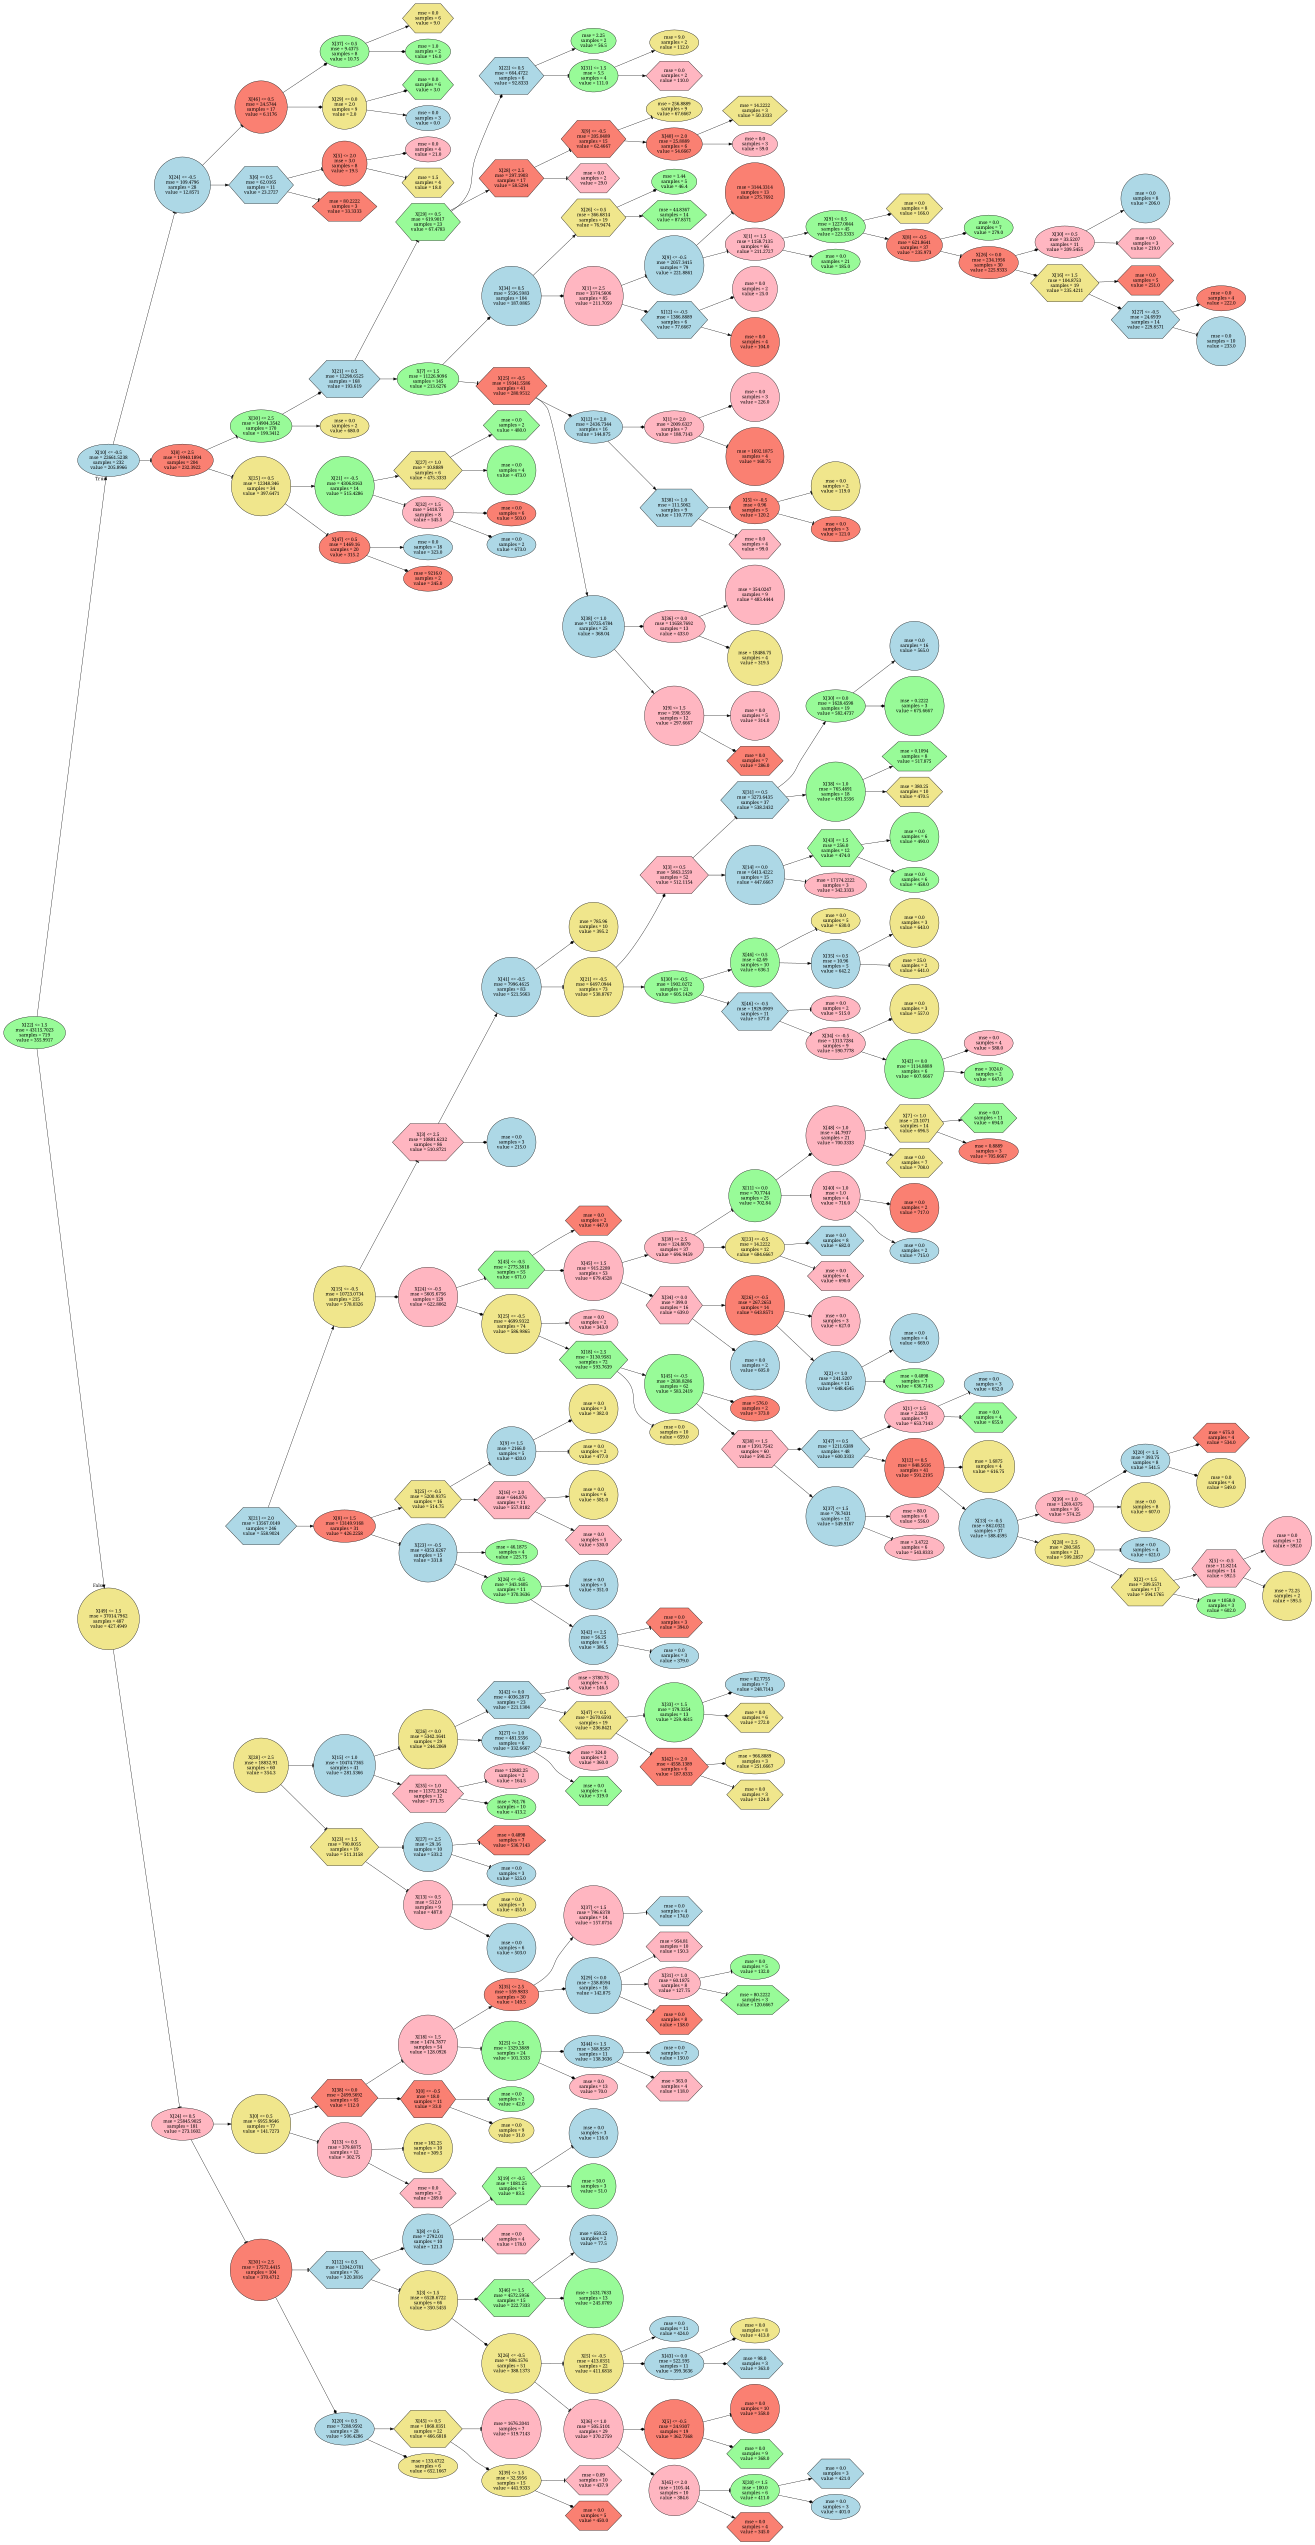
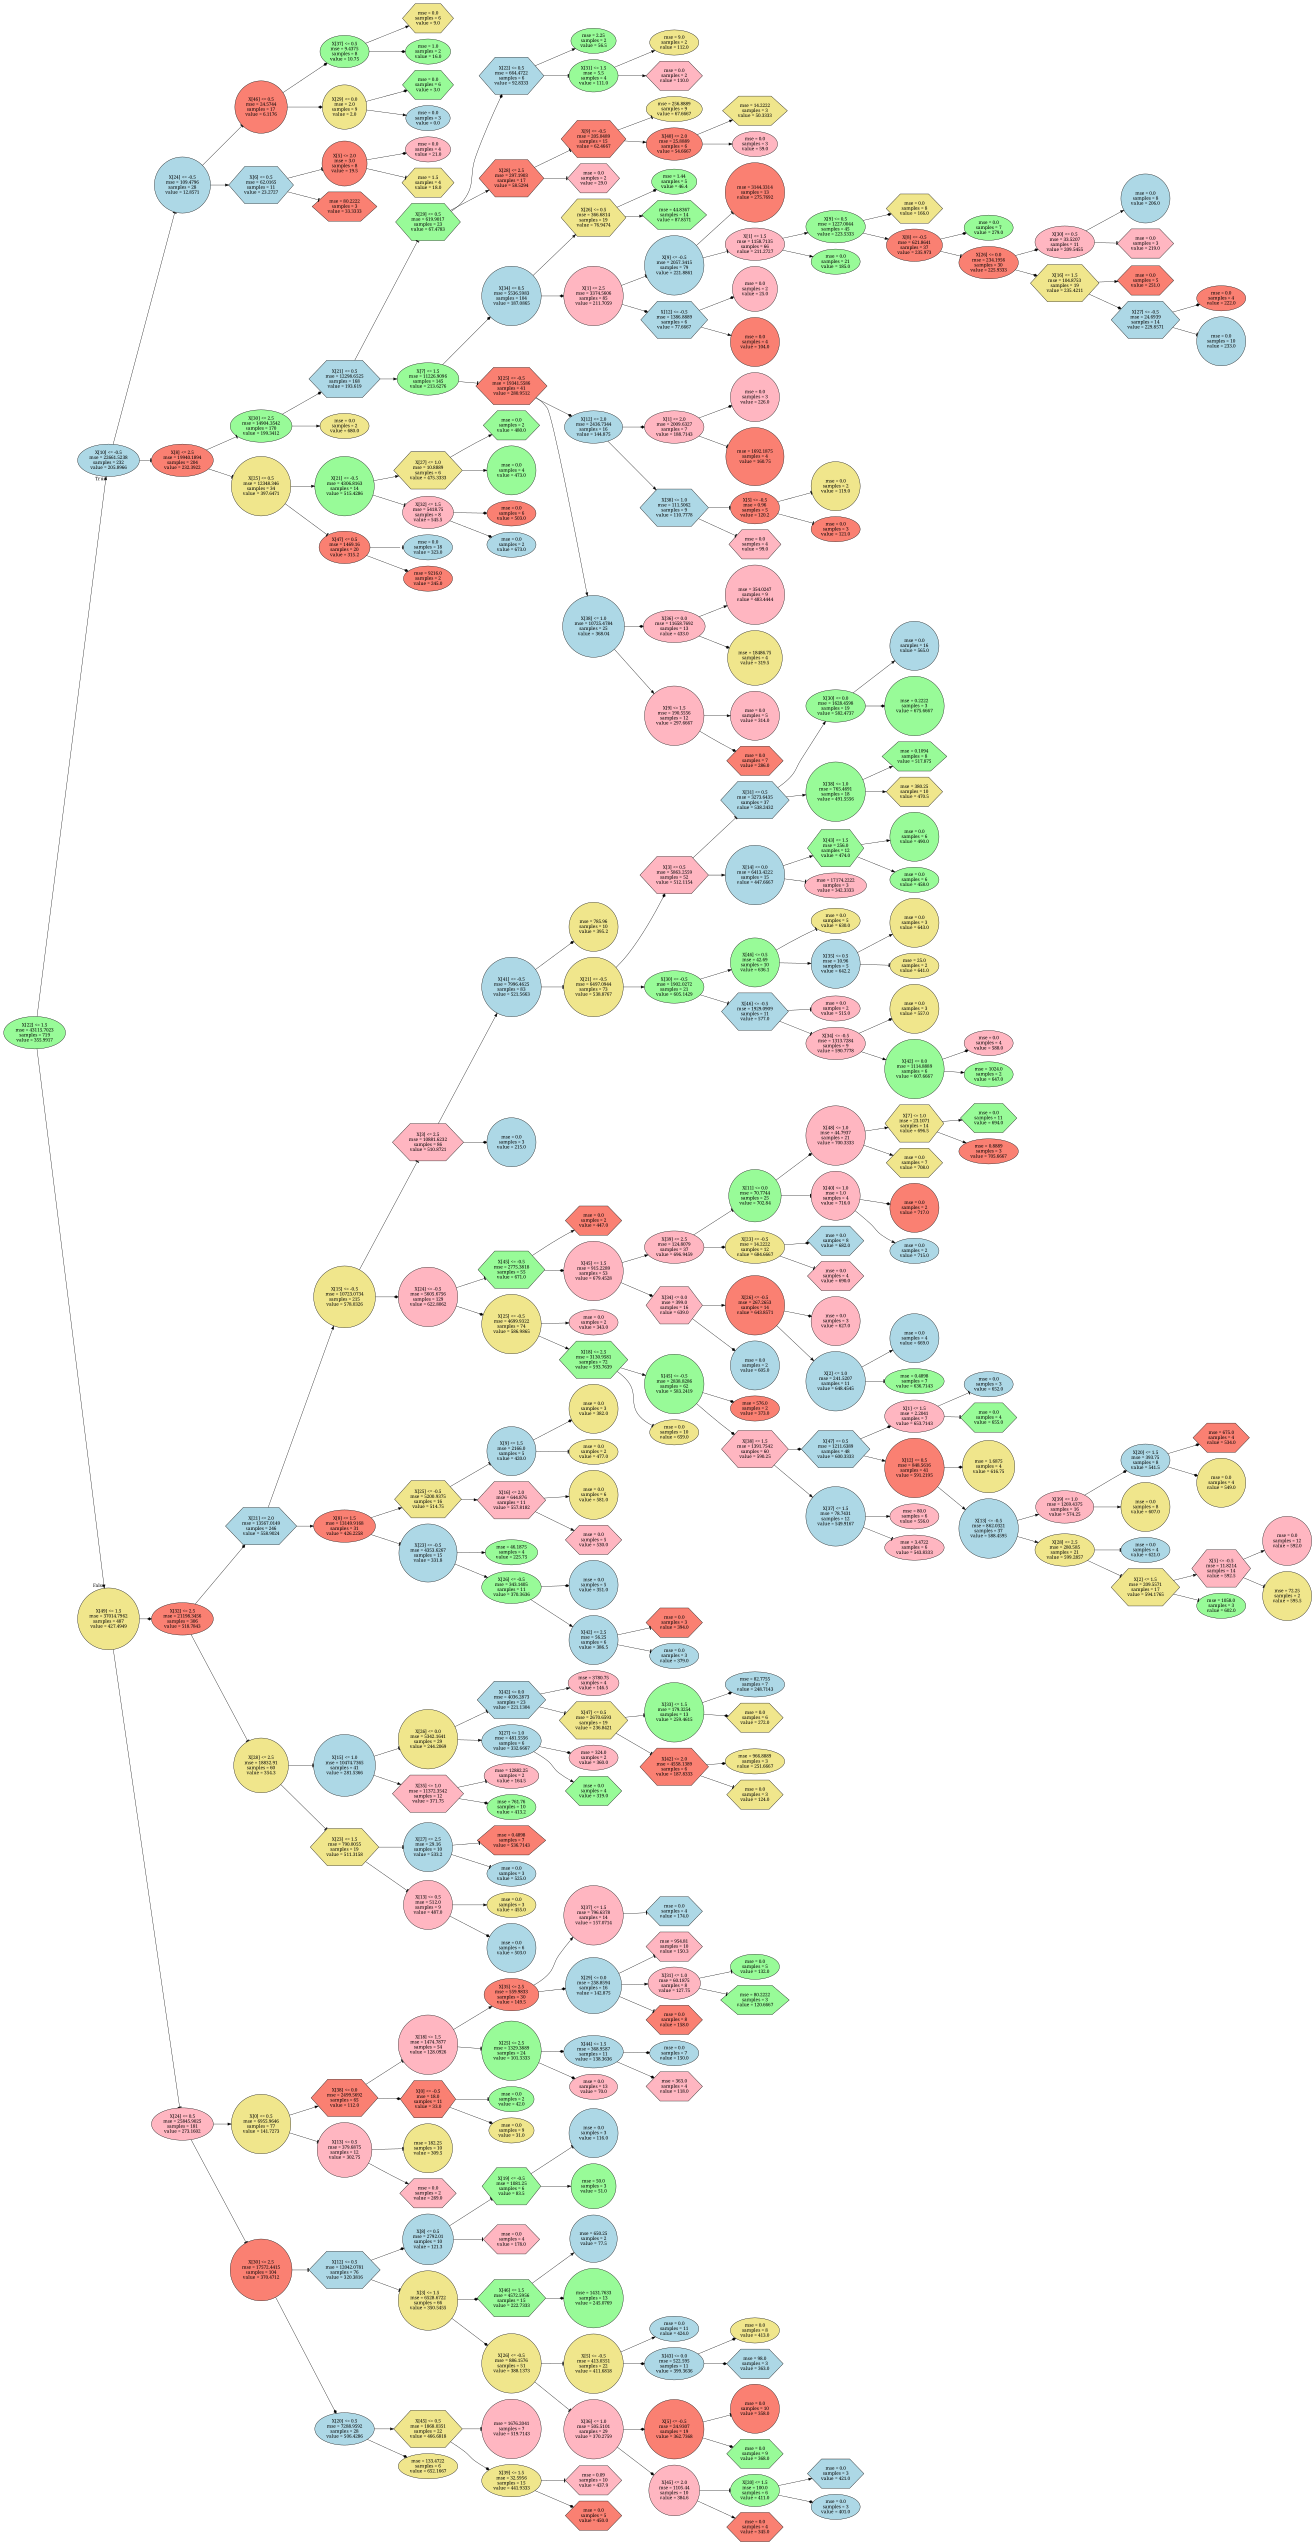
edge "X[47] <= 0.5 mse = 1469.16 samples = 20 value = 315.2" -> "mse = 0.0 samples = 18 value = 323.0": arrowhead normal -> tee
node "X[32] <= 2.5 mse = 21198.3456 samples = 306 value = 518.7843": added
